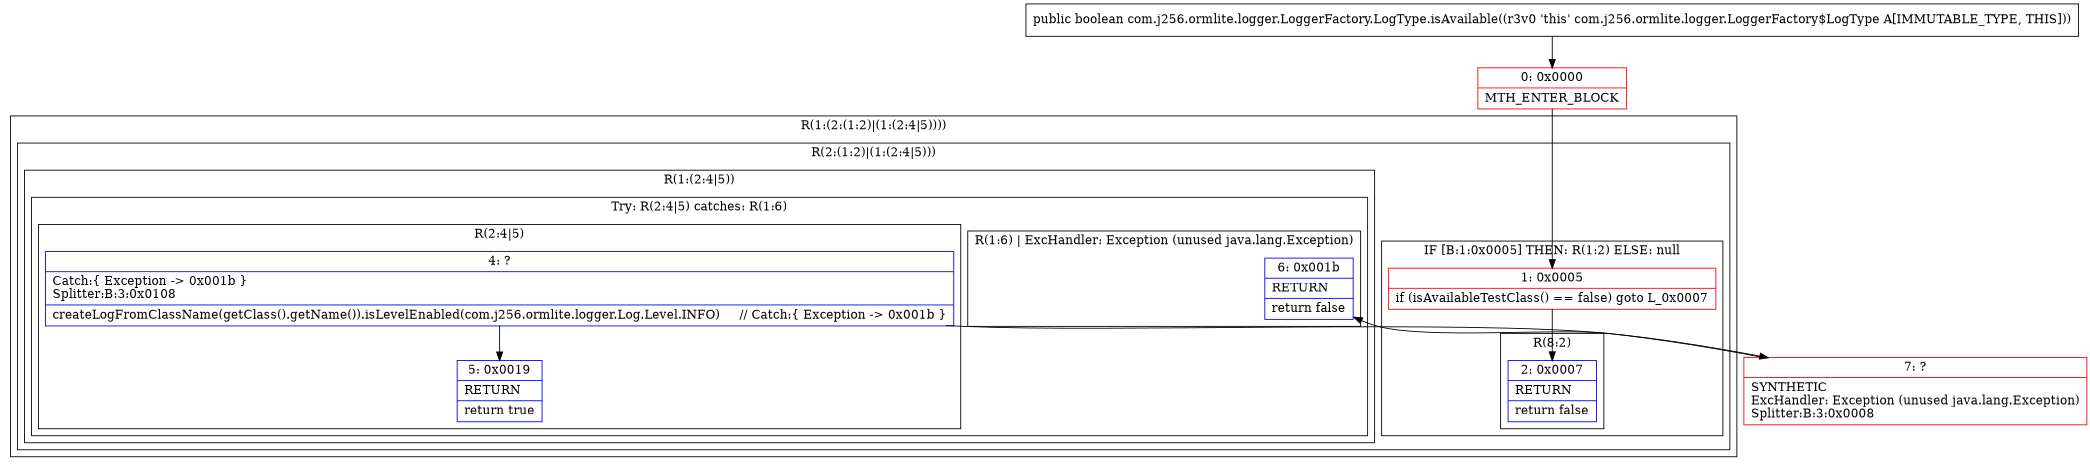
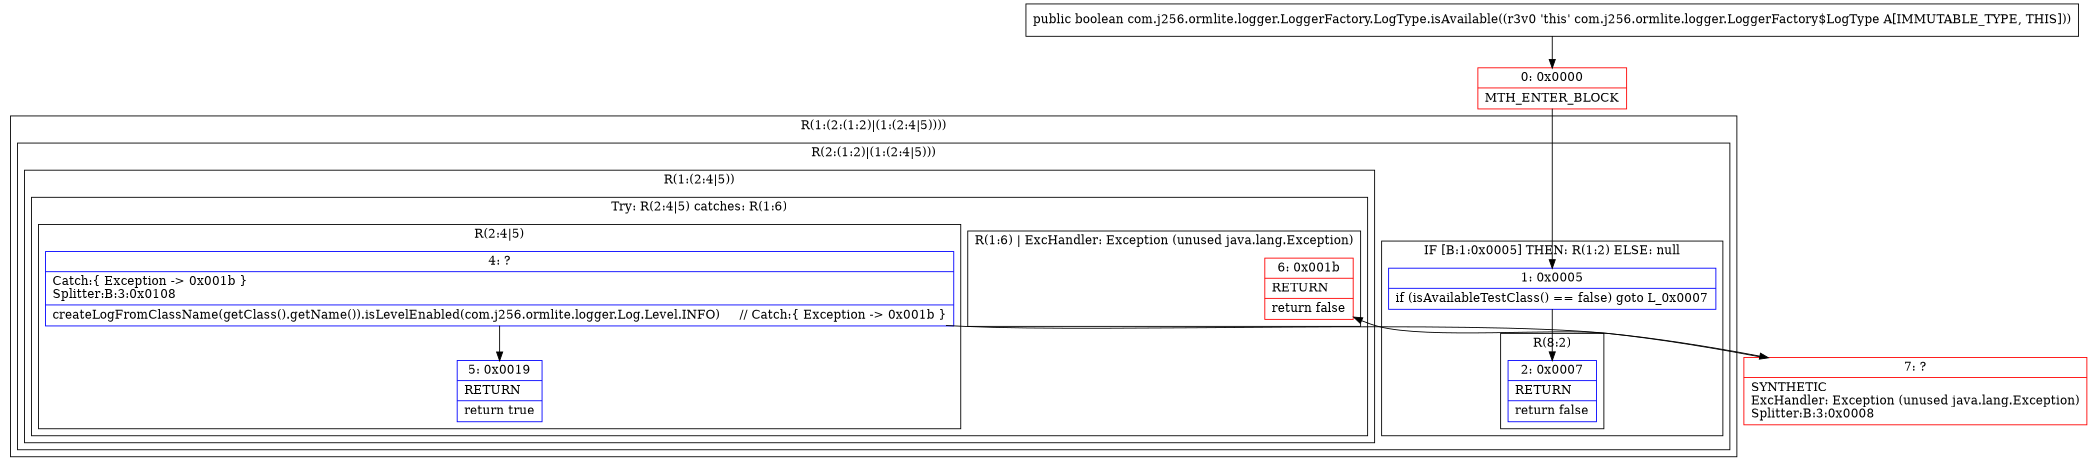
node "6: 0x001b": color blue -> red
node "1: 0x0005": color red -> blue
